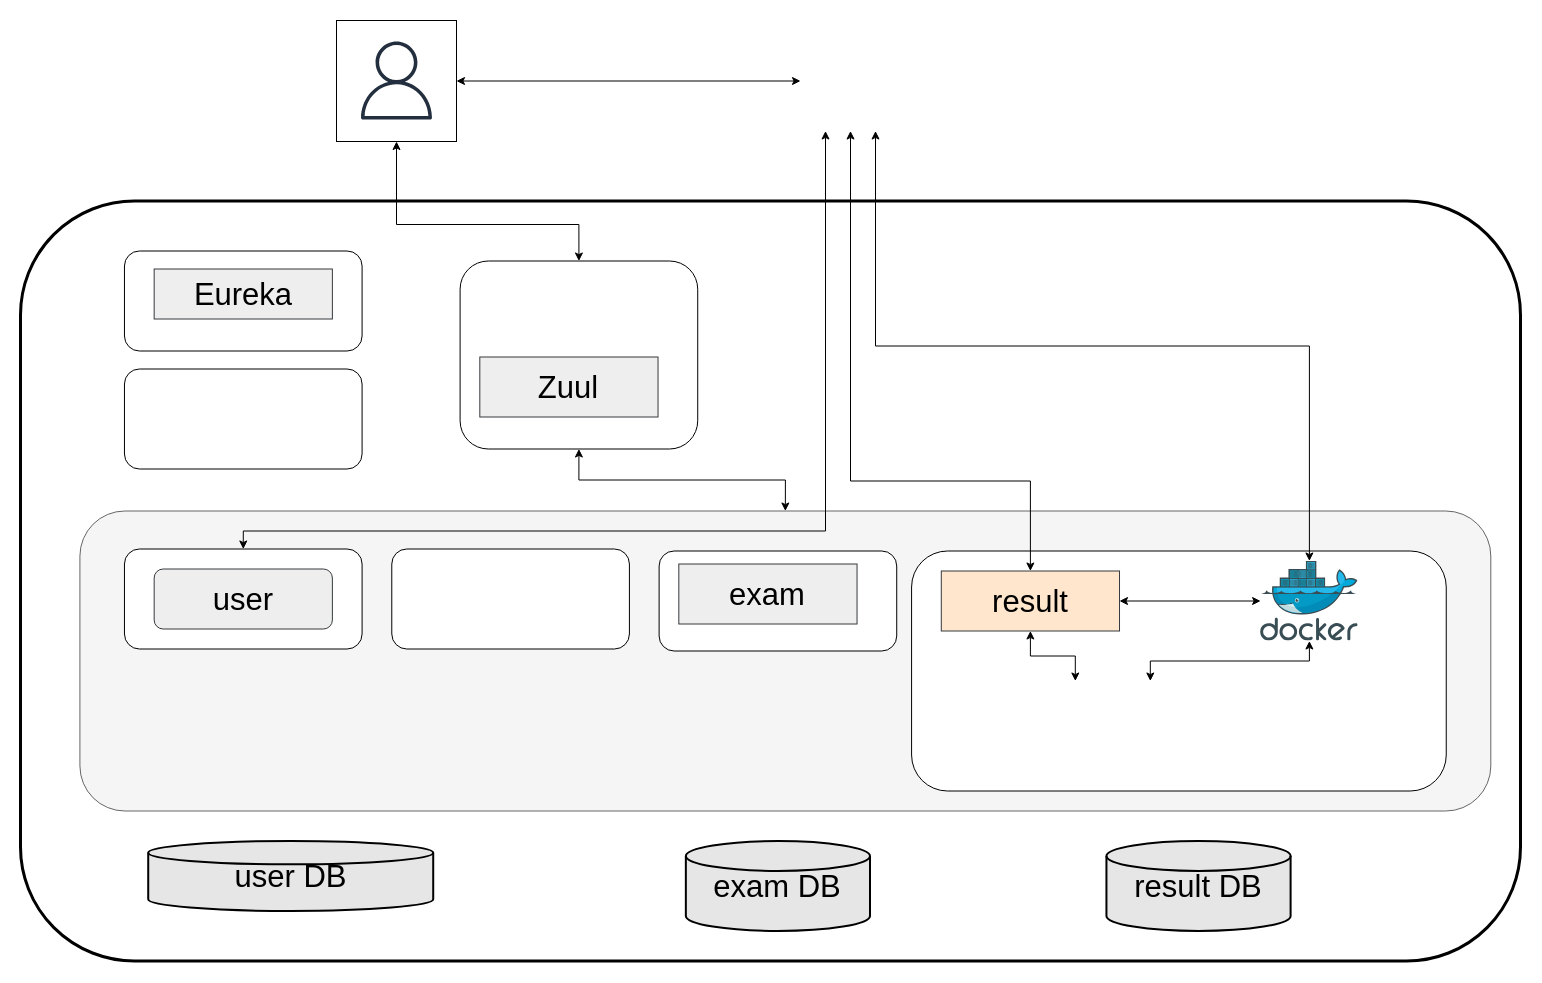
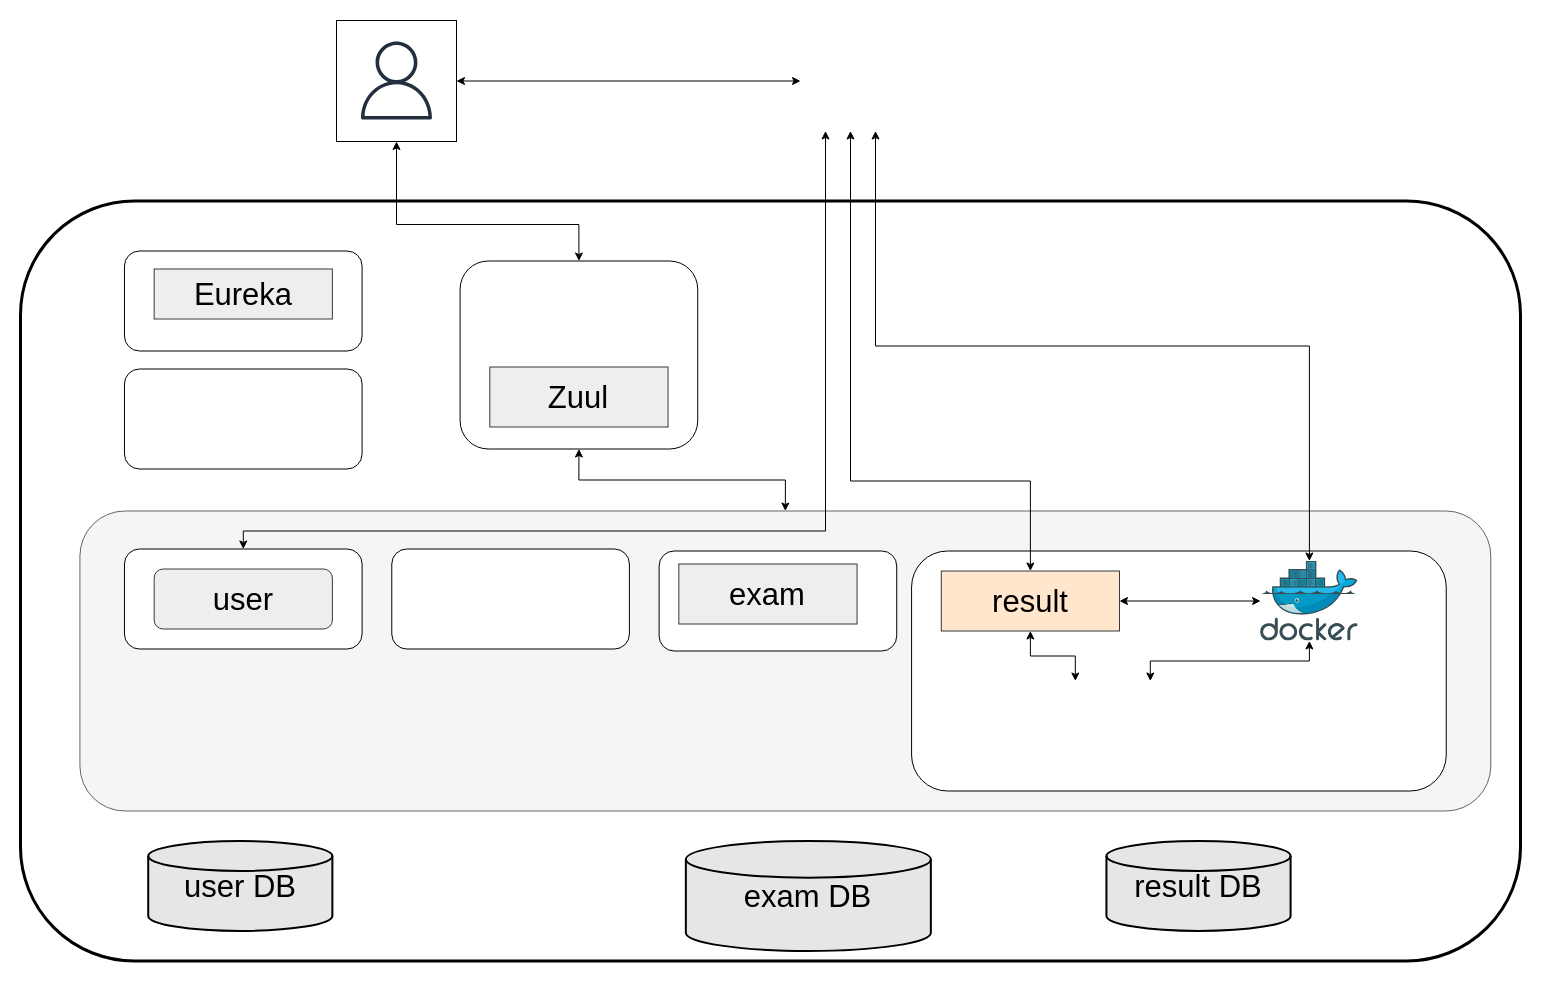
node "Zuul": moved (569, 387) -> (579, 397)
node "user DB": size 285x70 -> 184x90
node "exam DB": size 184x90 -> 245x110
